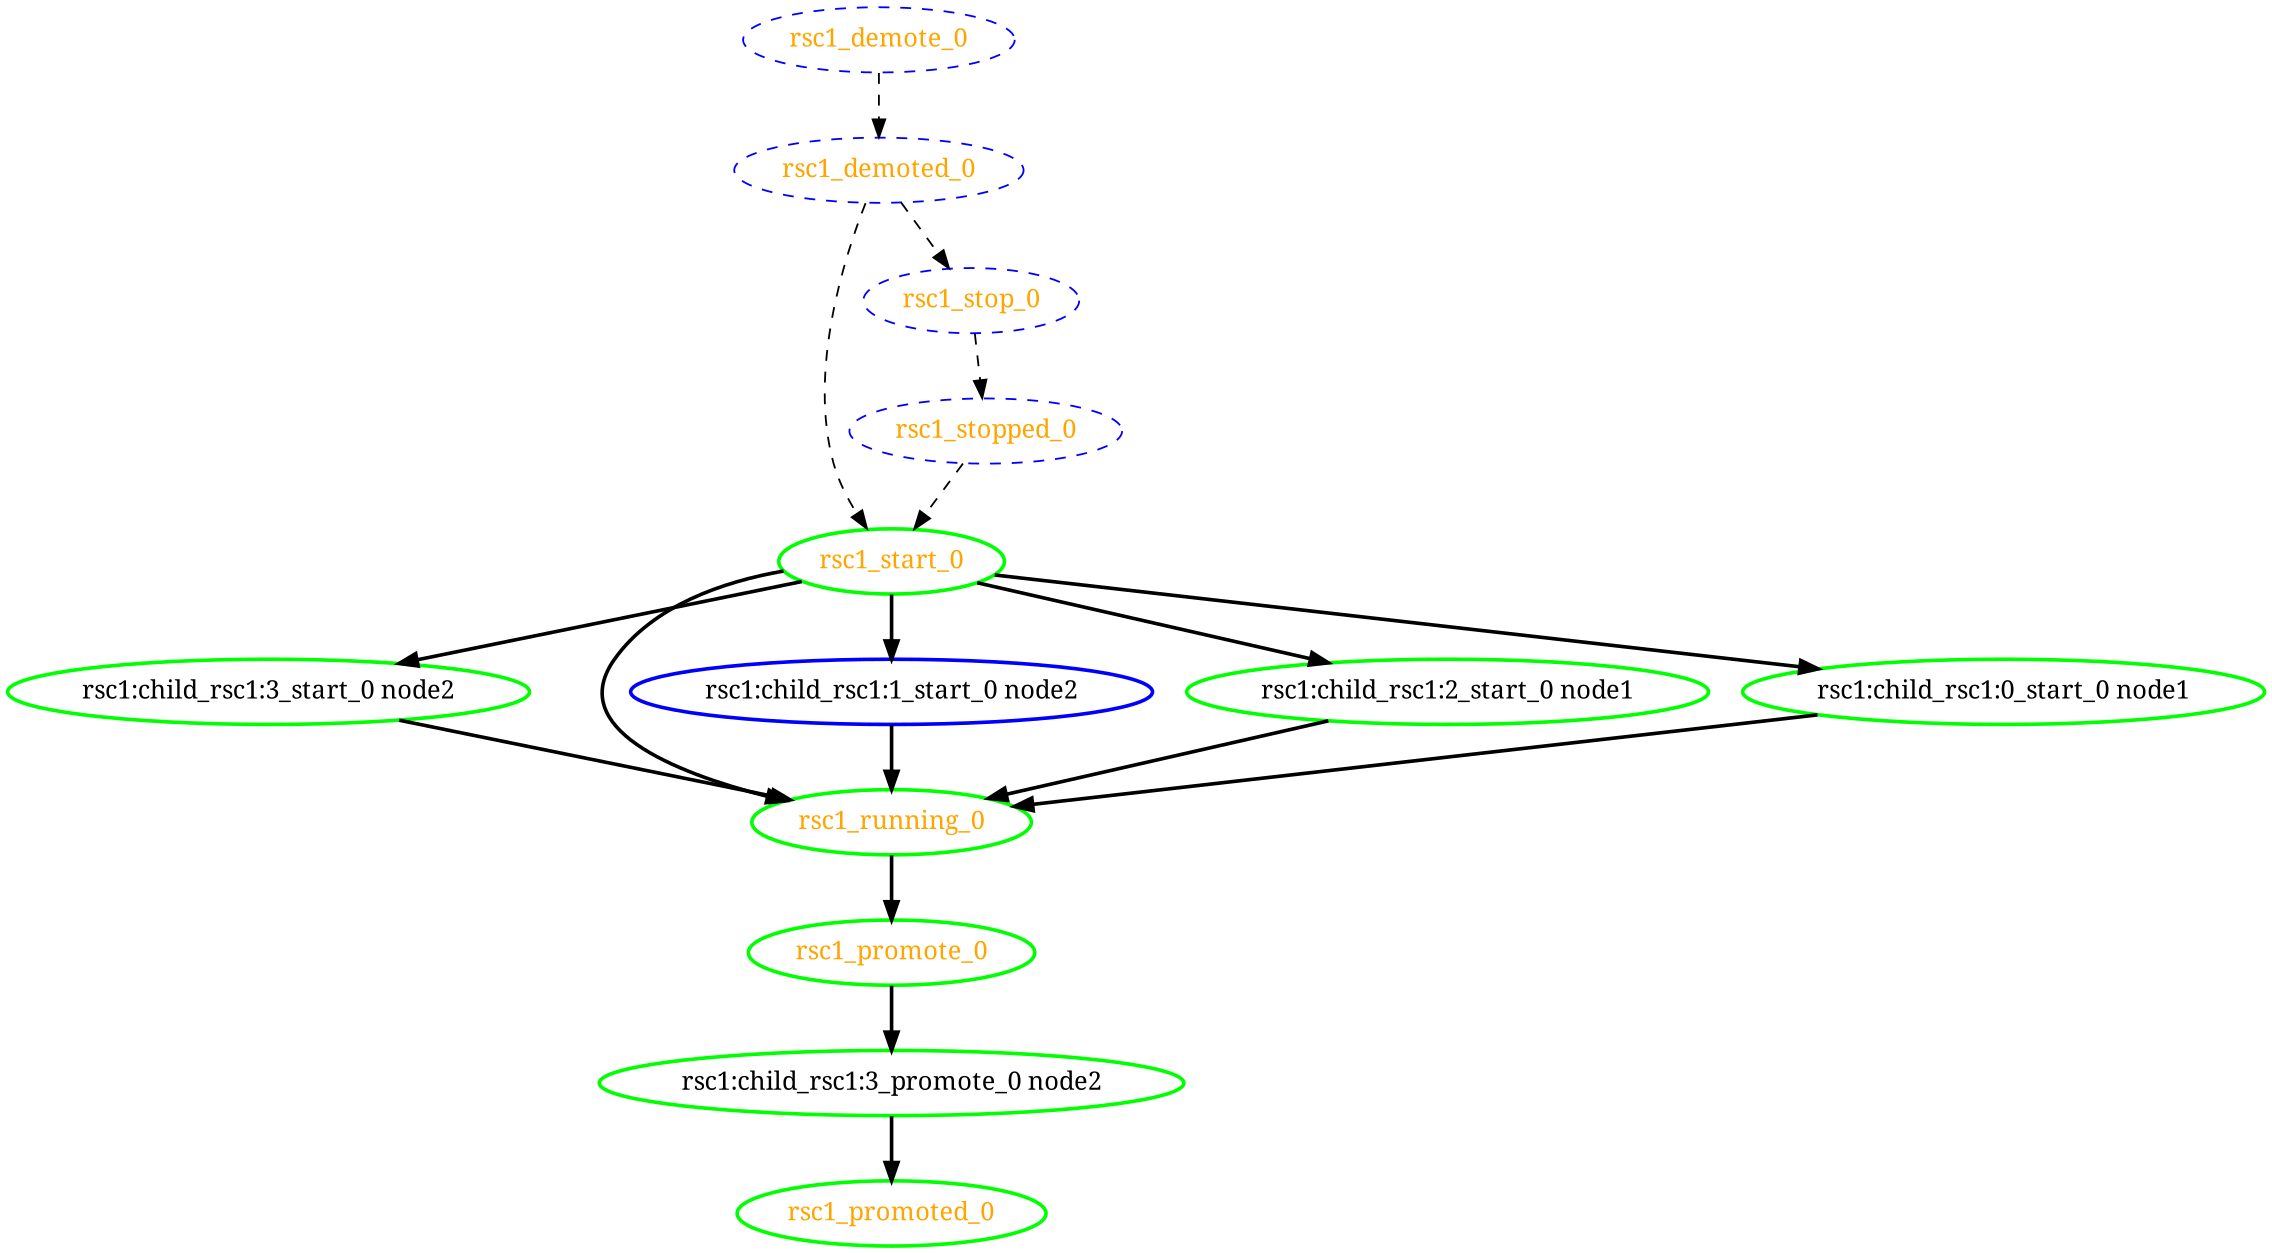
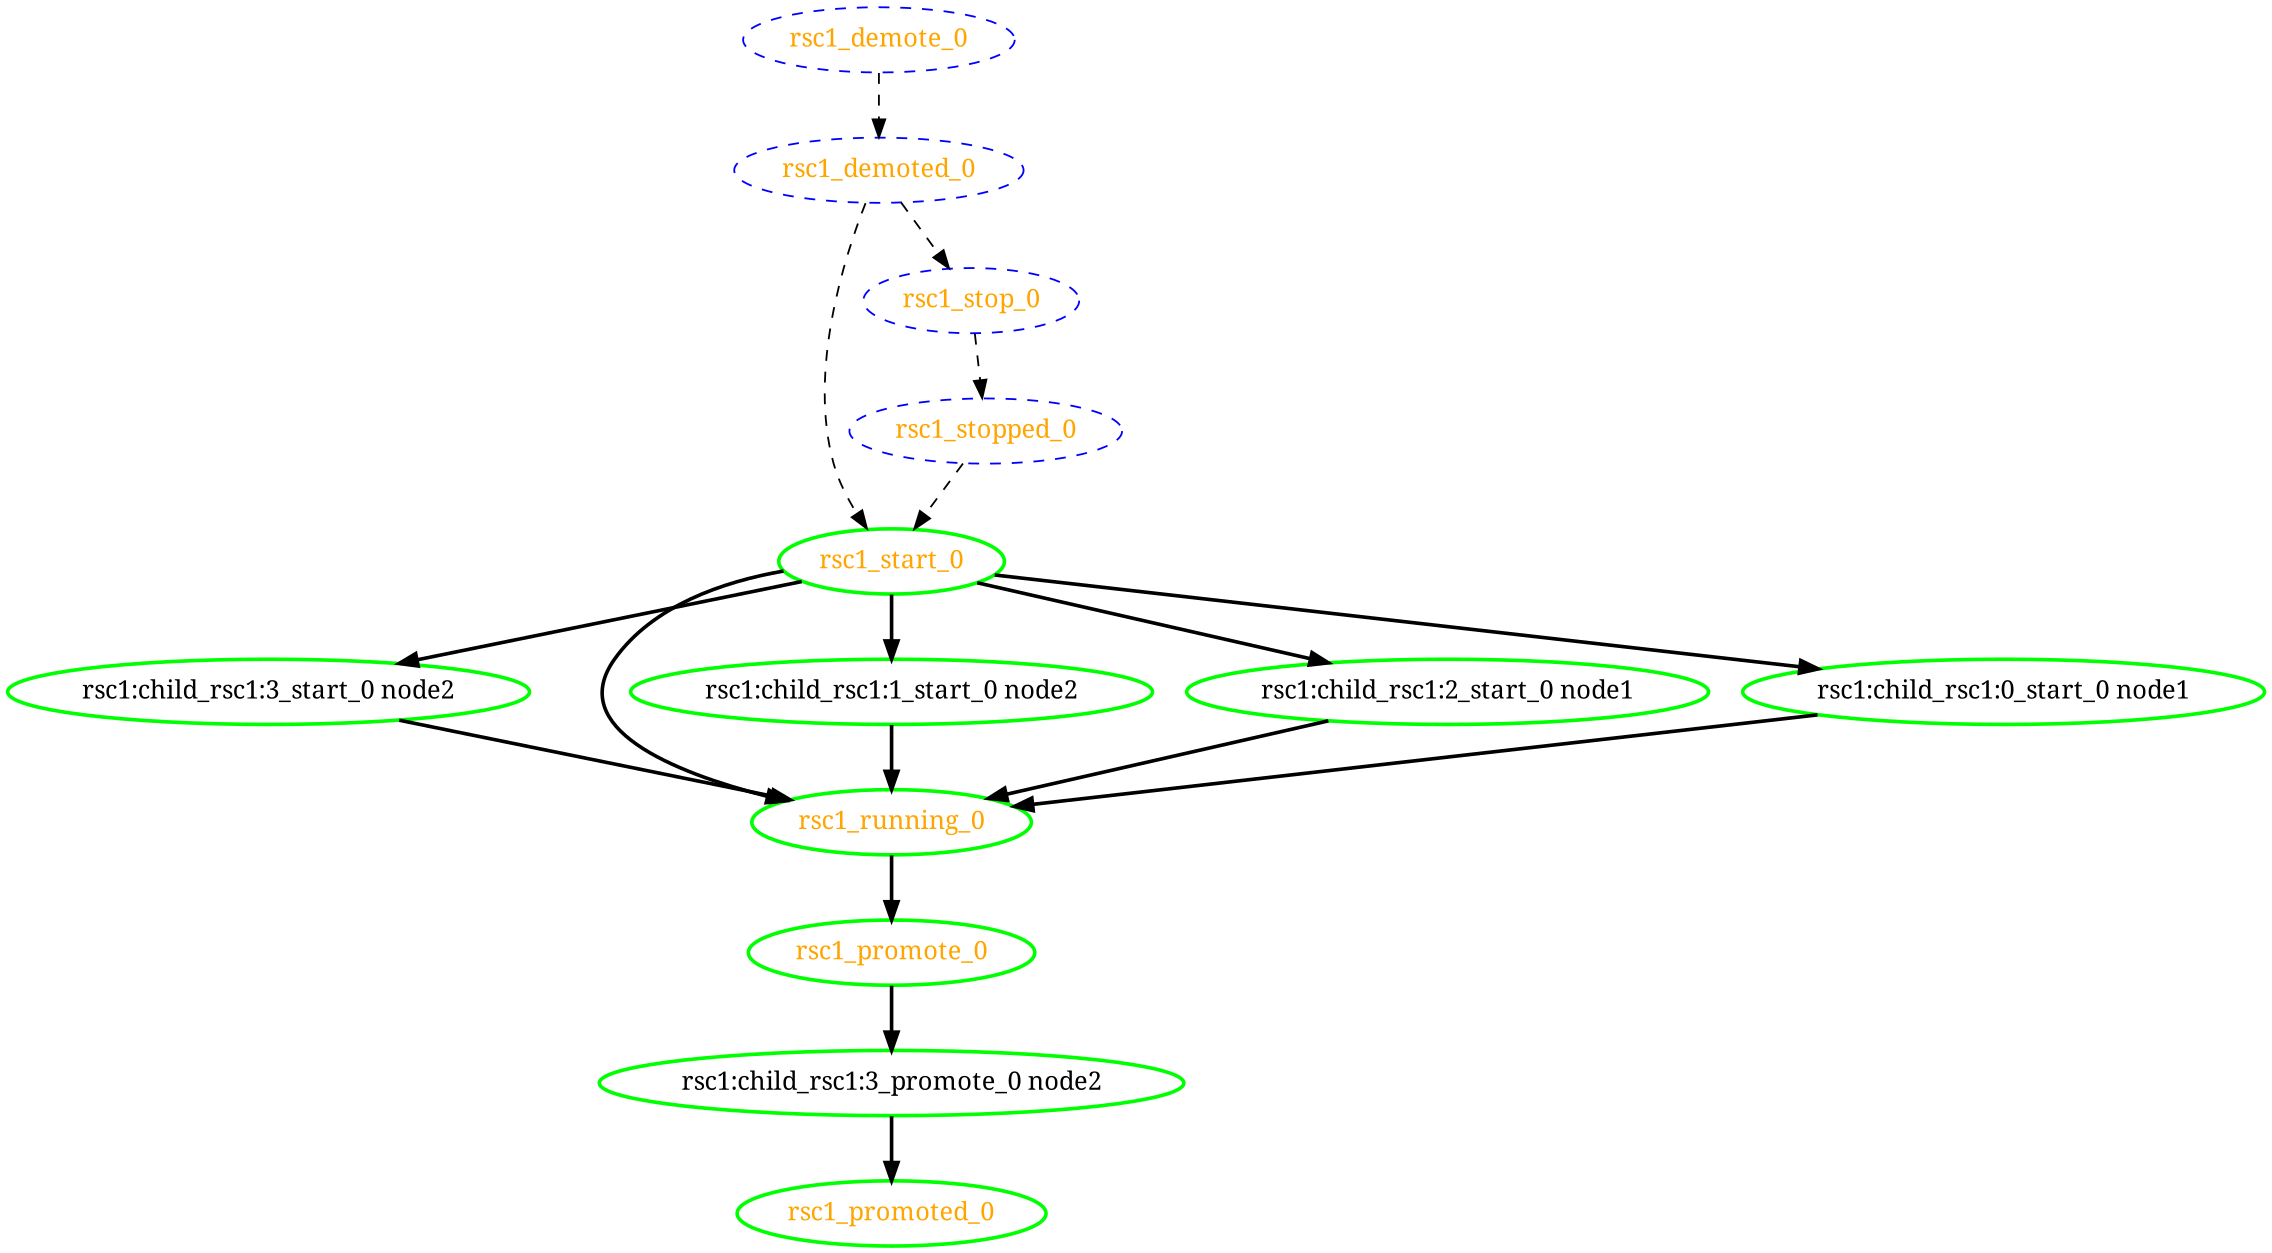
node "rsc1:child_rsc1:1_start_0 node2": color blue -> green
